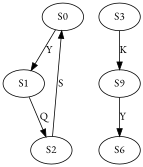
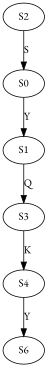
node "S9": label "S9" -> "S4"
edge "S1" -> "S2": now "S1" -> "S3"
